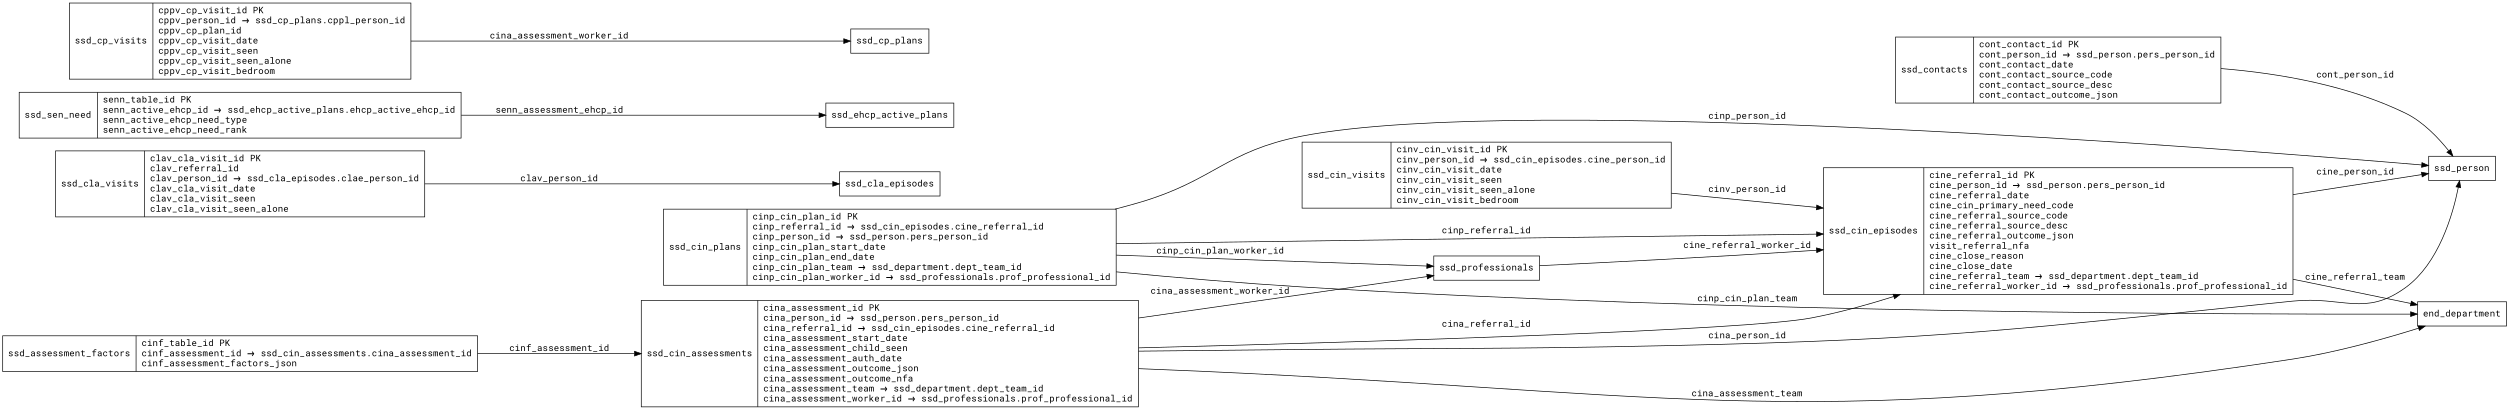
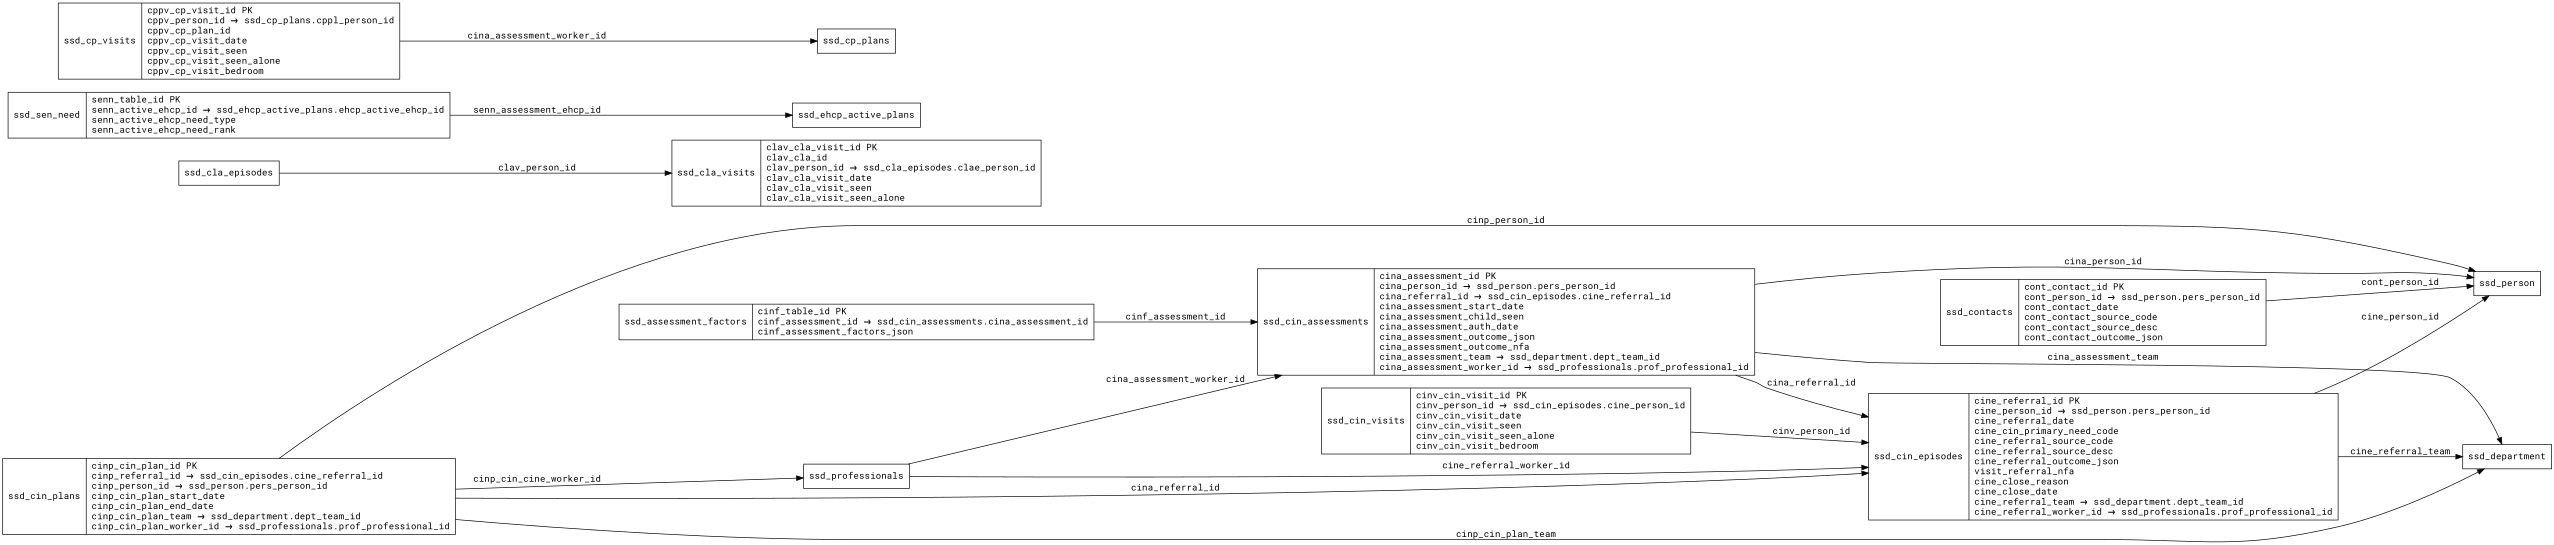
node "ssd_cla_visits": text "clav_referral_id" -> "clav_cla_id"
edge "ssd_cla_visits" -> "ssd_cla_episodes": reversed
edge "ssd_cin_plans" -> "ssd_cin_episodes": label "cinp_referral_id" -> "cina_referral_id"
edge "ssd_cin_plans" -> "ssd_professionals": label "cinp_cin_plan_worker_id" -> "cinp_cin_cine_worker_id"
edge "ssd_cin_assessments" -> "ssd_professionals": reversed
node "end_department": label "end_department" -> "ssd_department"
